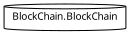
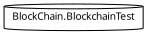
node "BlockChain.BlockChain": label "BlockChain.BlockChain" -> "BlockChain.BlockchainTest"
